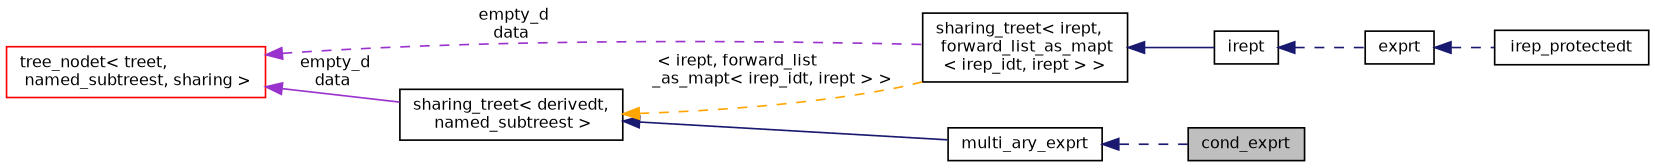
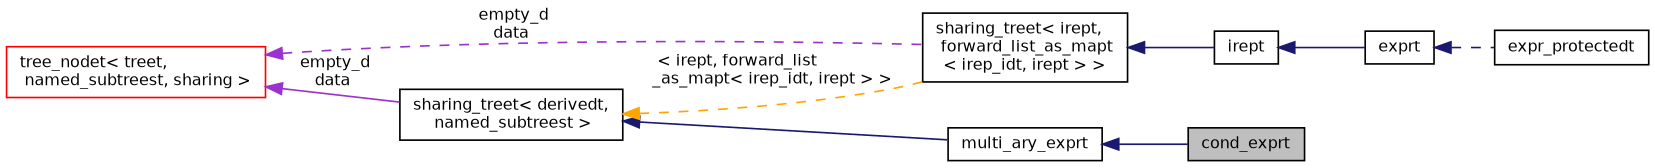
edge "exprt" -> "irept": style dashed -> solid
node "irep_protectedt": label "irep_protectedt" -> "expr_protectedt"
edge "cond_exprt" -> "multi_ary_exprt": style dashed -> solid
